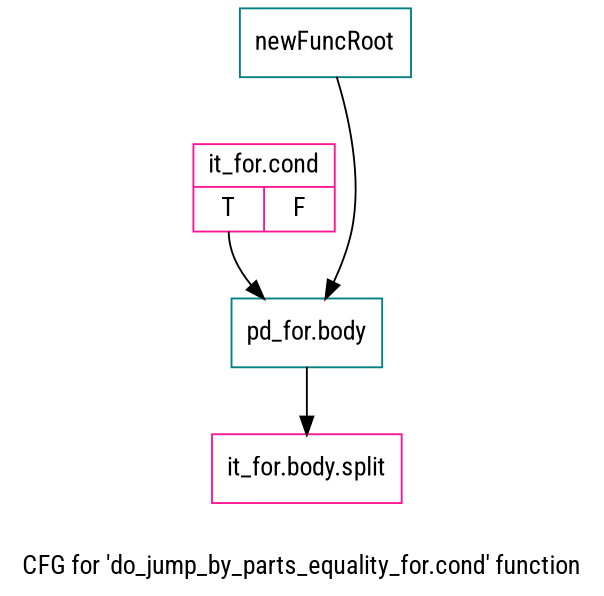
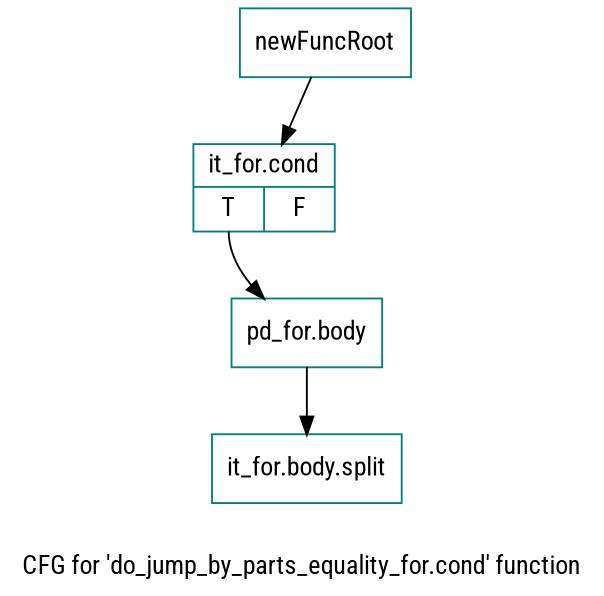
edge "newFuncRoot" -> "pd_for.body": now "newFuncRoot" -> "it_for.cond"
node "it_for.cond": color deeppink -> teal
node "it_for.body.split": color deeppink -> teal
